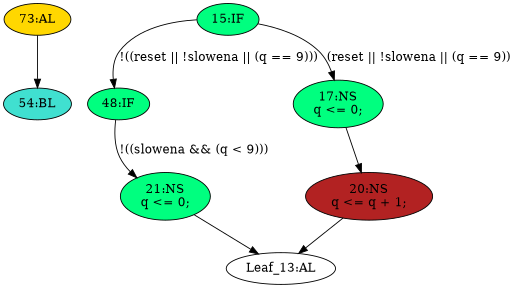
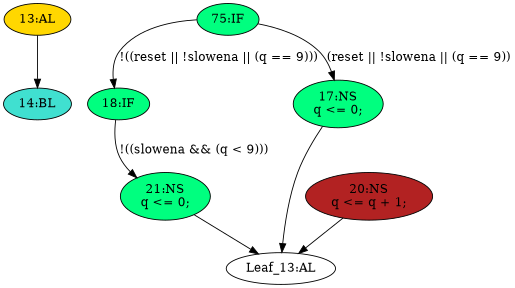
node "73:AL": label "73:AL" -> "13:AL"
node "15:IF": label "15:IF" -> "75:IF"
node "54:BL": label "54:BL" -> "14:BL"
node "48:IF": label "48:IF" -> "18:IF"
edge "17:NS q <= 0;" -> "20:NS q <= q + 1;": now "17:NS q <= 0;" -> "Leaf_13:AL"
